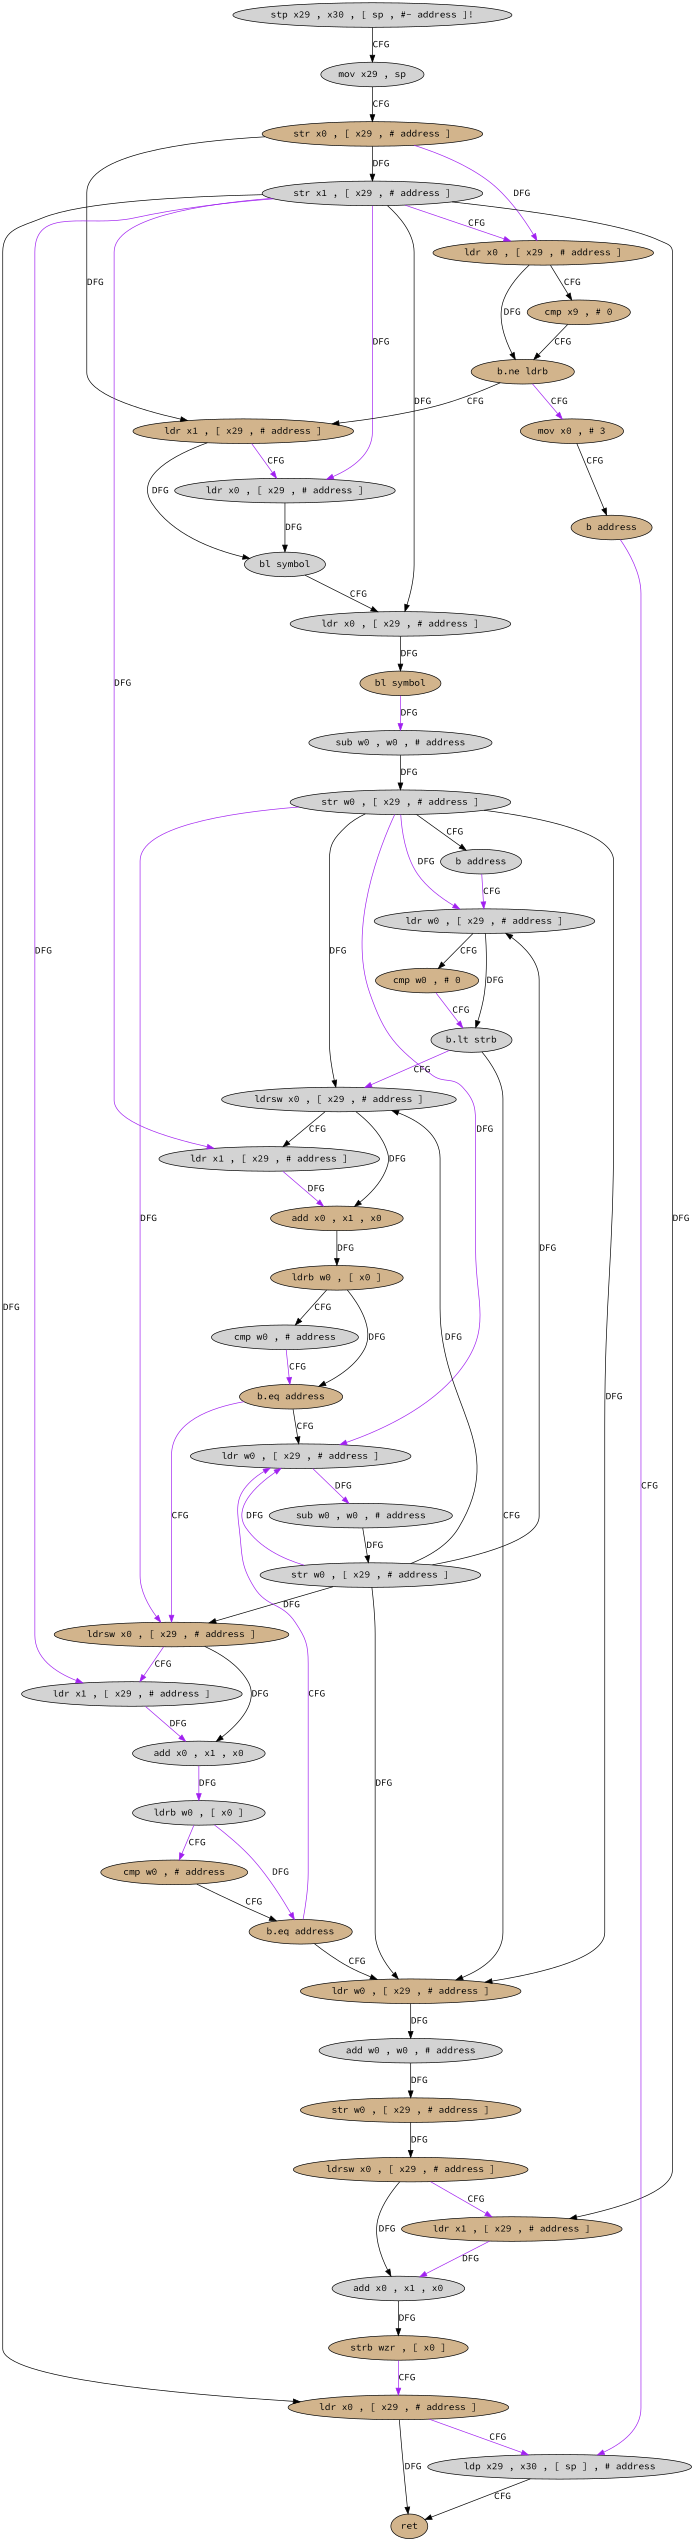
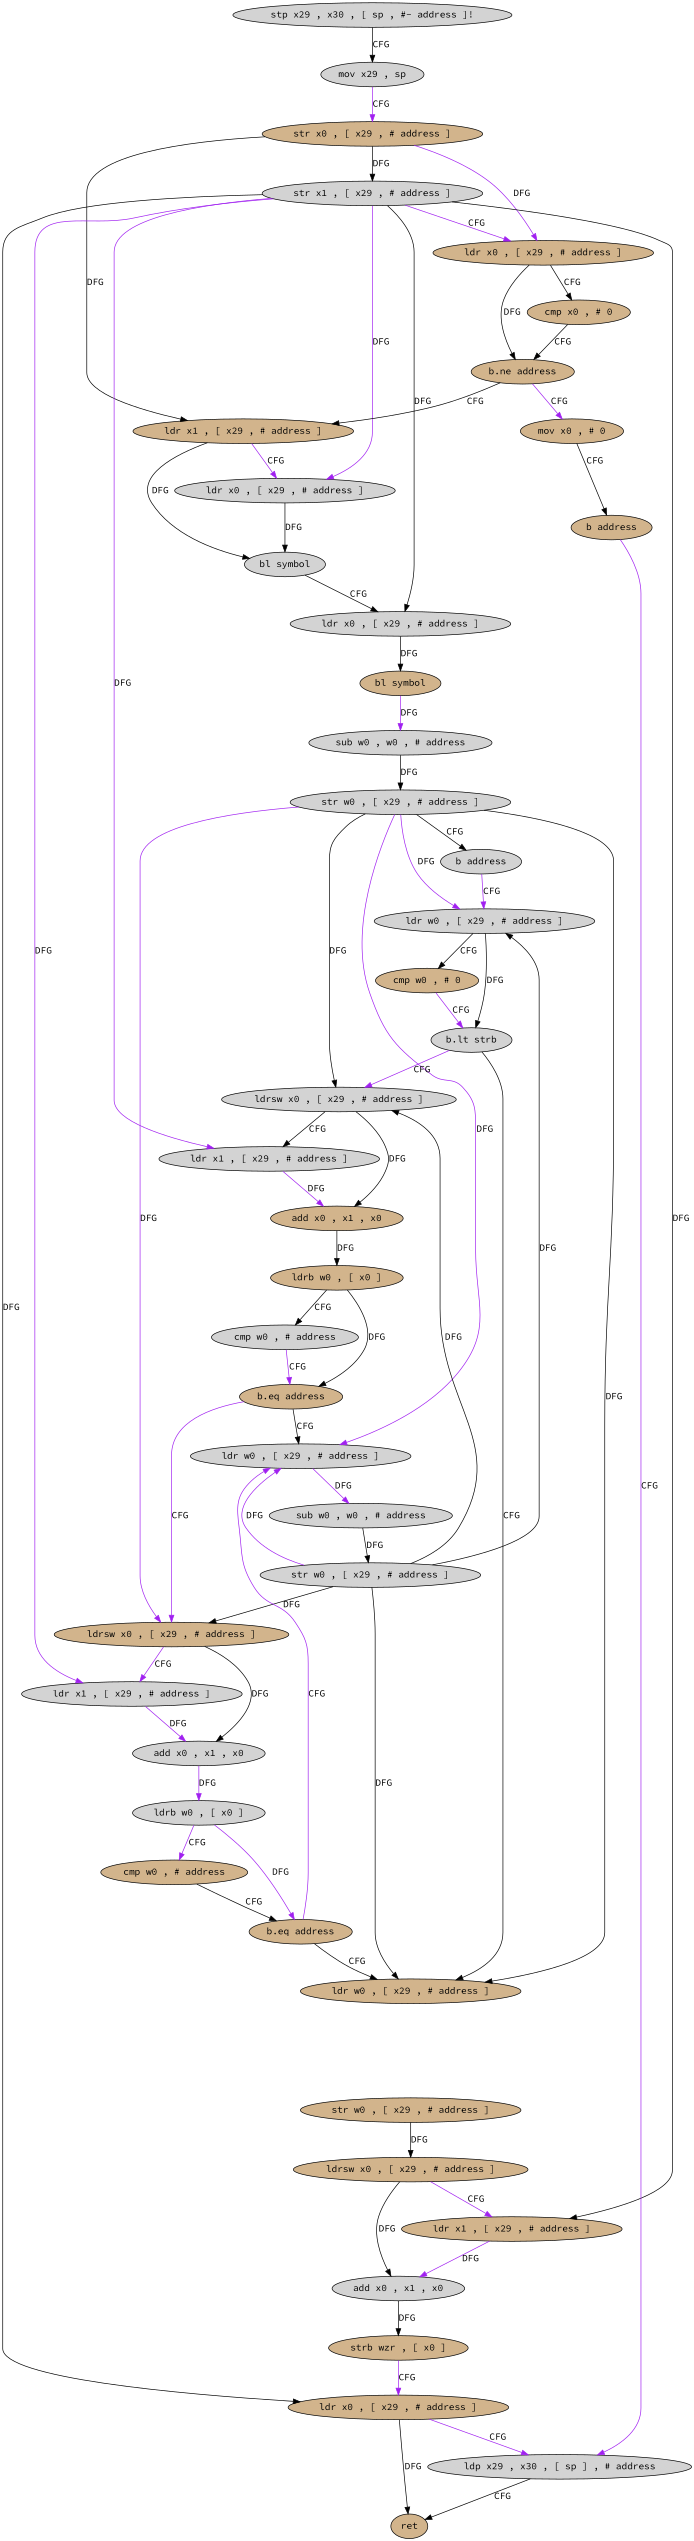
edge "mov x29 , sp" -> "str x0 , [ x29 , # address ]": color black -> purple
node "cmp x9 , # 0": label "cmp x9 , # 0" -> "cmp x0 , # 0"
node "b.ne ldrb": label "b.ne ldrb" -> "b.ne address"
node "mov x0 , # 3": label "mov x0 , # 3" -> "mov x0 , # 0"
node "add w0 , w0 , # address": removed
